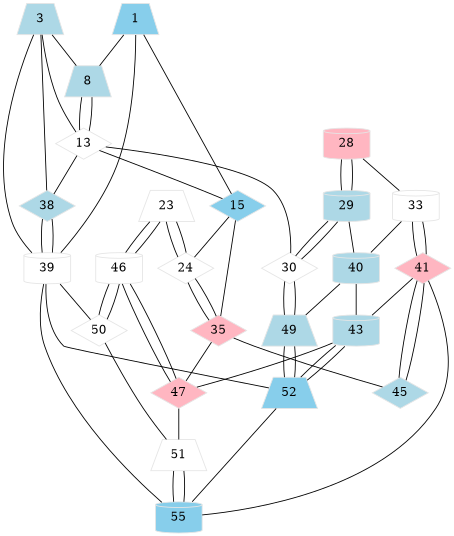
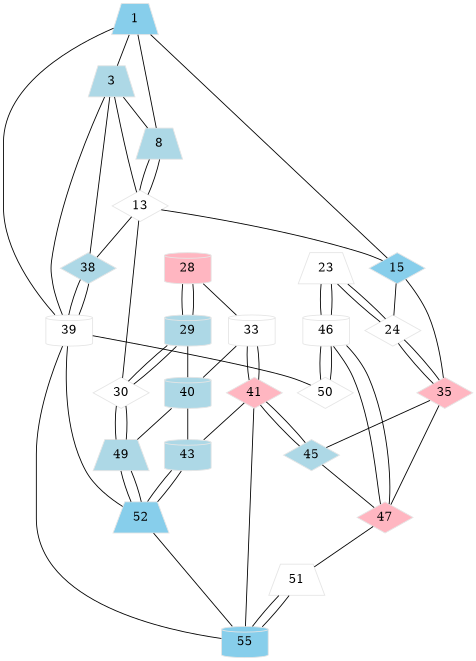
edge "1" -- "3": added
edge "43" -- "47": now "45" -- "47"
edge "50" -- "51": removed
